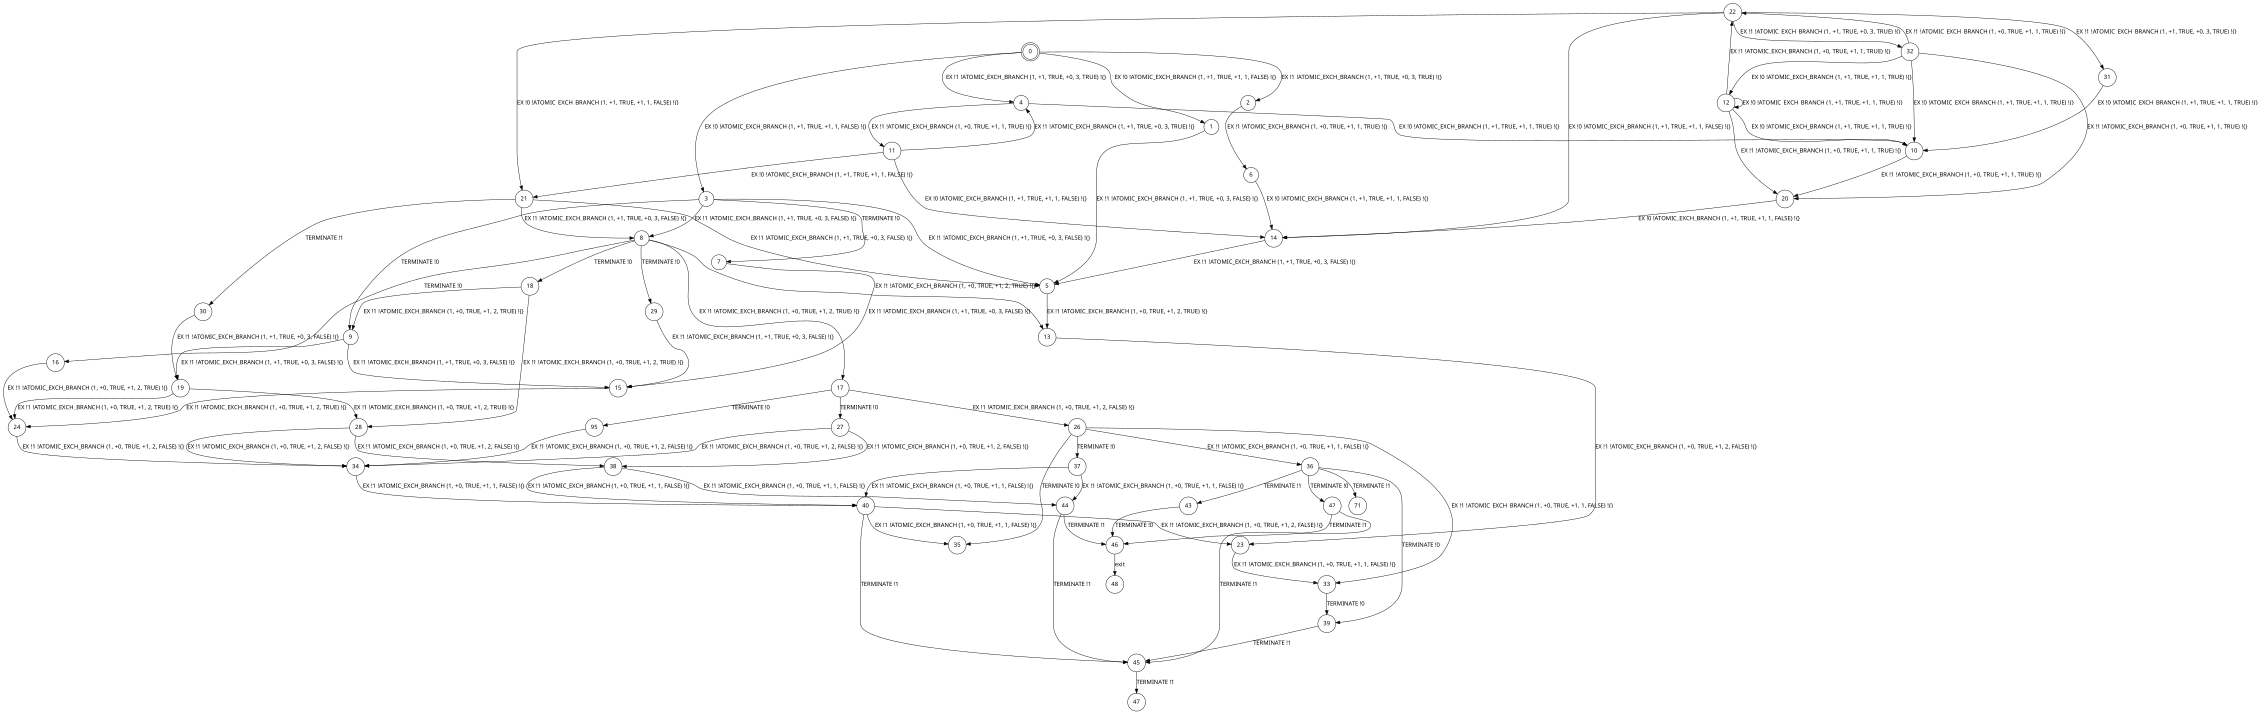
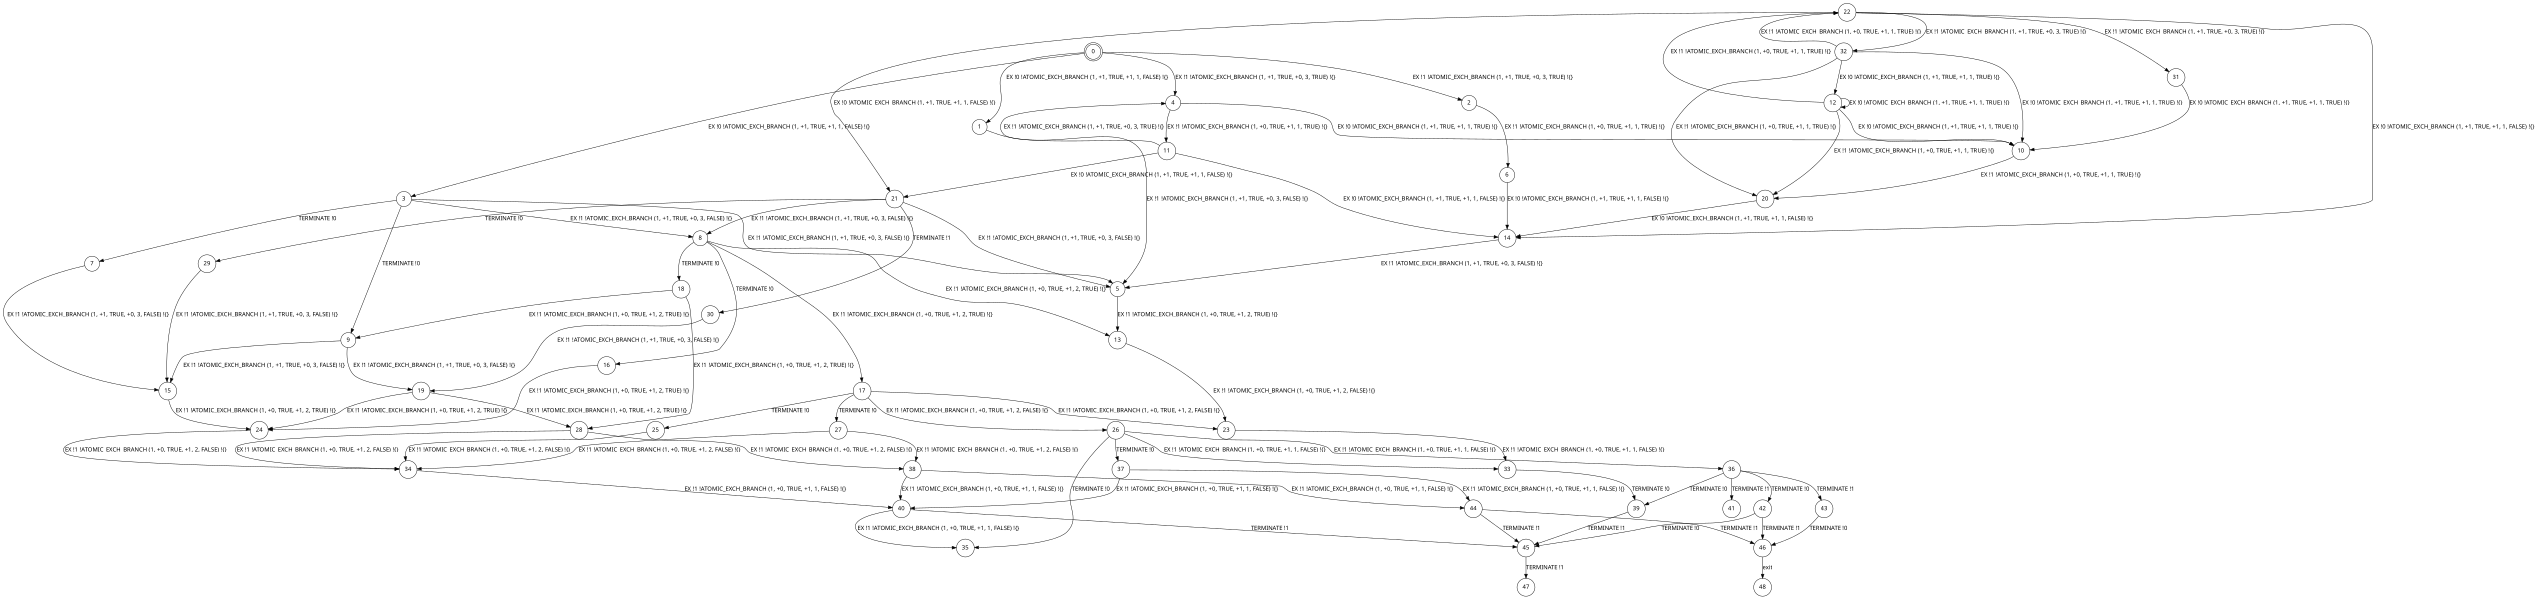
edge "8" -> "29": now "21" -> "29"
node "95": label "95" -> "25"
node "71": label "71" -> "41"
edge "40" -> "23": now "17" -> "23"
edge "42" -> "45": label "TERMINATE !1" -> "TERMINATE !0"
